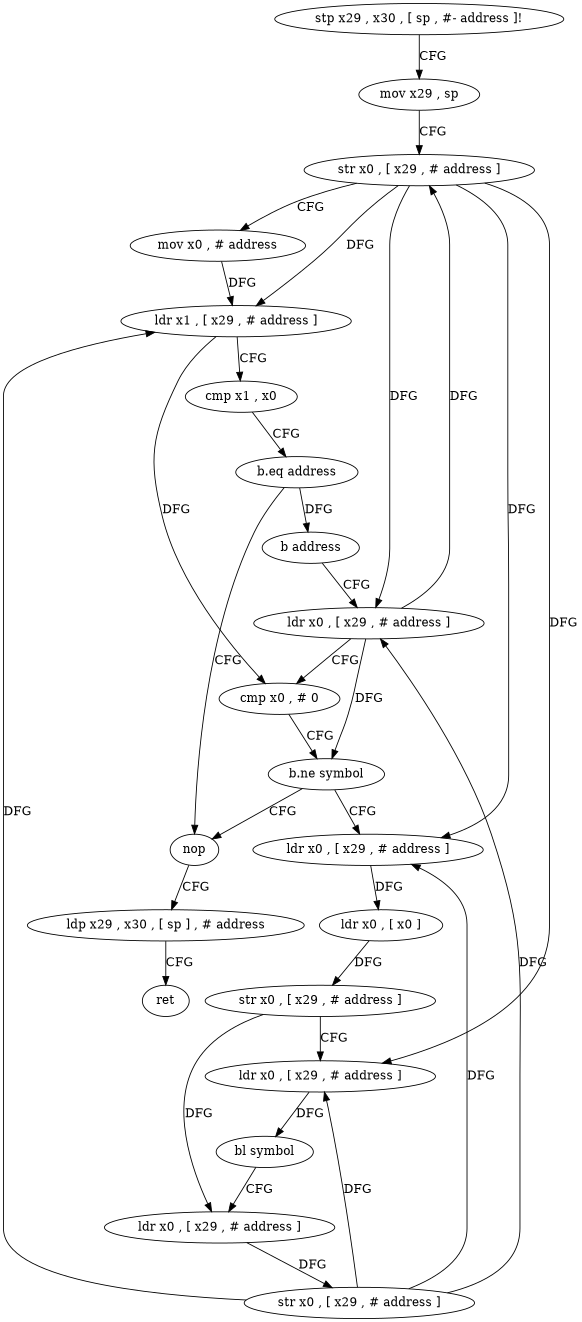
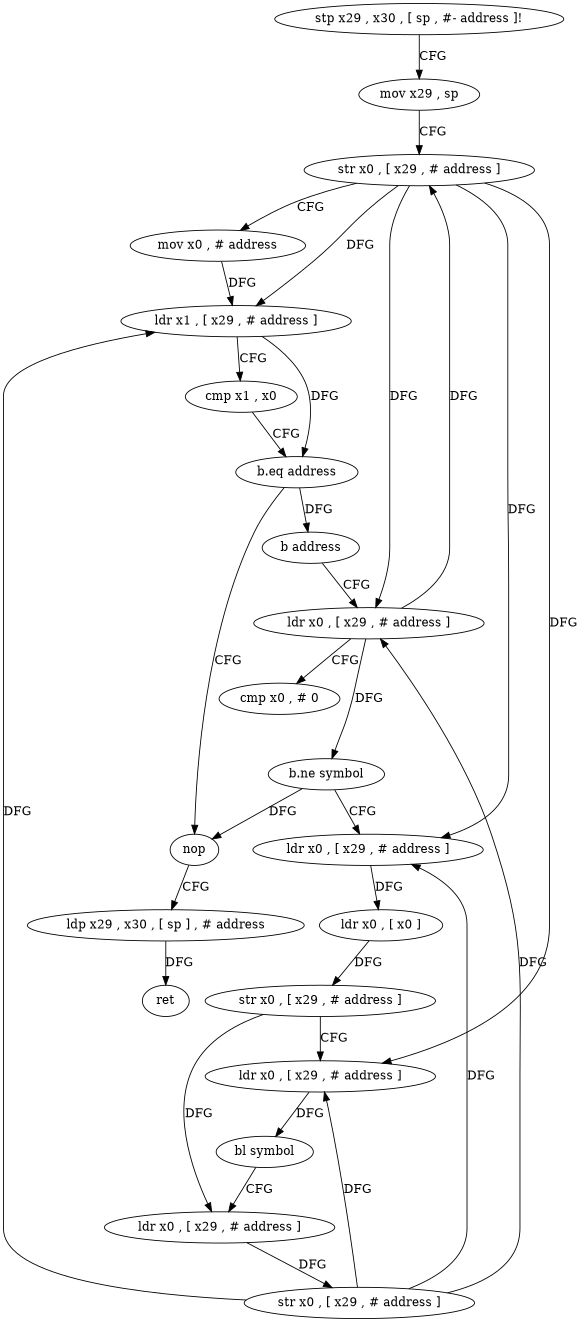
edge "ldr x1 , [ x29 , # address ]" -> "cmp x0 , # 0": now "ldr x1 , [ x29 , # address ]" -> "b.eq address"
edge "cmp x0 , # 0" -> "b.ne symbol": removed, label "CFG"
edge "b.ne symbol" -> "nop": label "CFG" -> "DFG"
edge "ldp x29 , x30 , [ sp ] , # address" -> "ret": label "CFG" -> "DFG"
